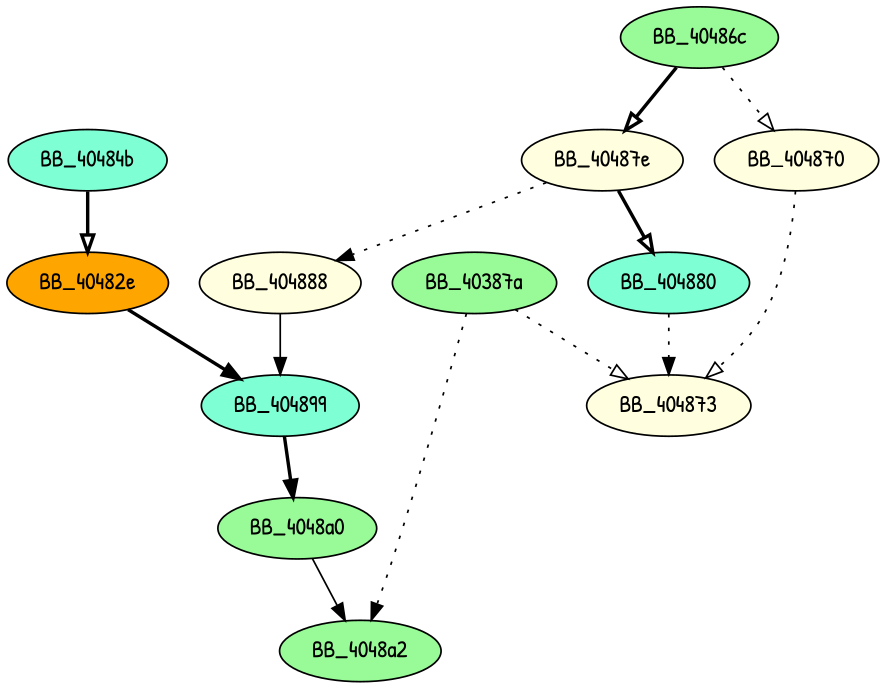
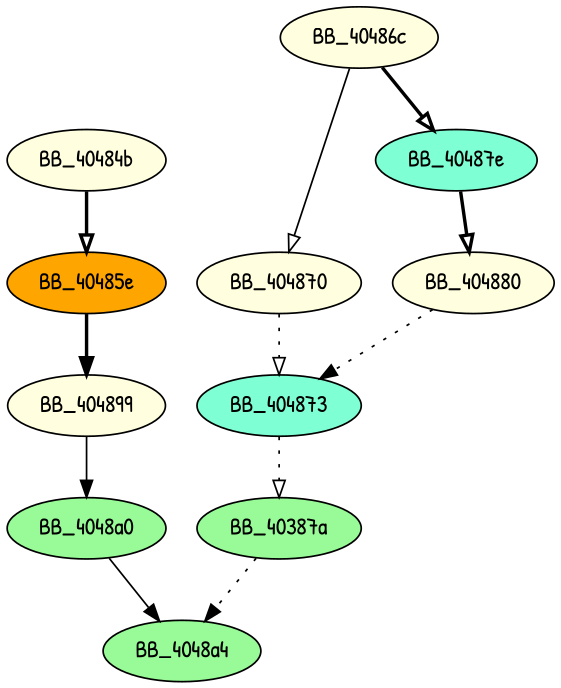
node "BB_40486c": fillcolor palegreen -> lightyellow
edge "BB_40486c" -> "BB_404870": style dotted -> solid
node "BB_40484b": fillcolor aquamarine -> lightyellow
node "BB_40487e": fillcolor lightyellow -> aquamarine
node "BB_40482e": label "BB_40482e" -> "BB_40485e"
node "BB_404888": removed
node "BB_404880": fillcolor aquamarine -> lightyellow
edge "BB_40387a" -> "BB_404873": reversed
node "BB_404899": fillcolor aquamarine -> lightyellow
node "BB_404873": fillcolor lightyellow -> aquamarine
edge "BB_404899" -> "BB_4048a0": style bold -> solid
node "BB_4048a2": label "BB_4048a2" -> "BB_4048a4"
